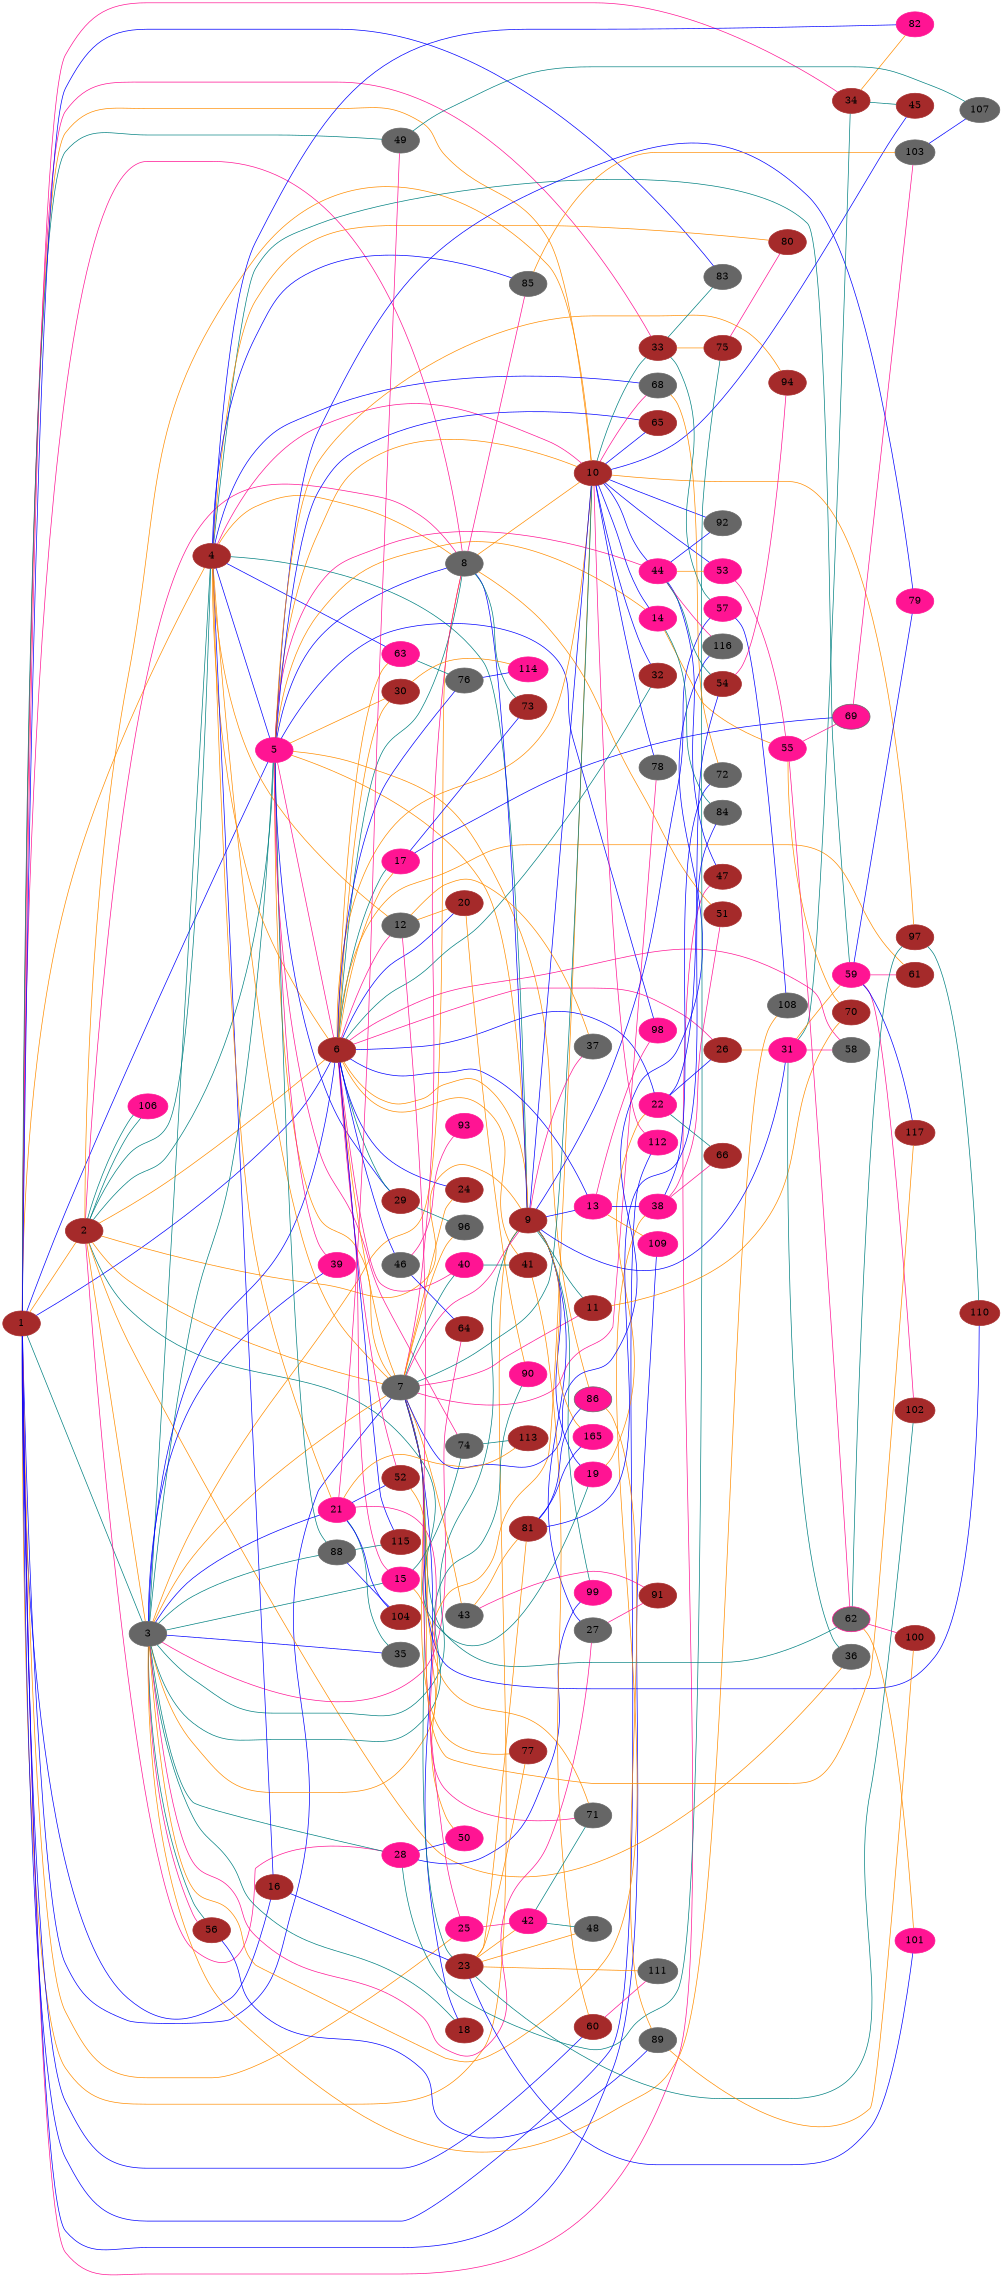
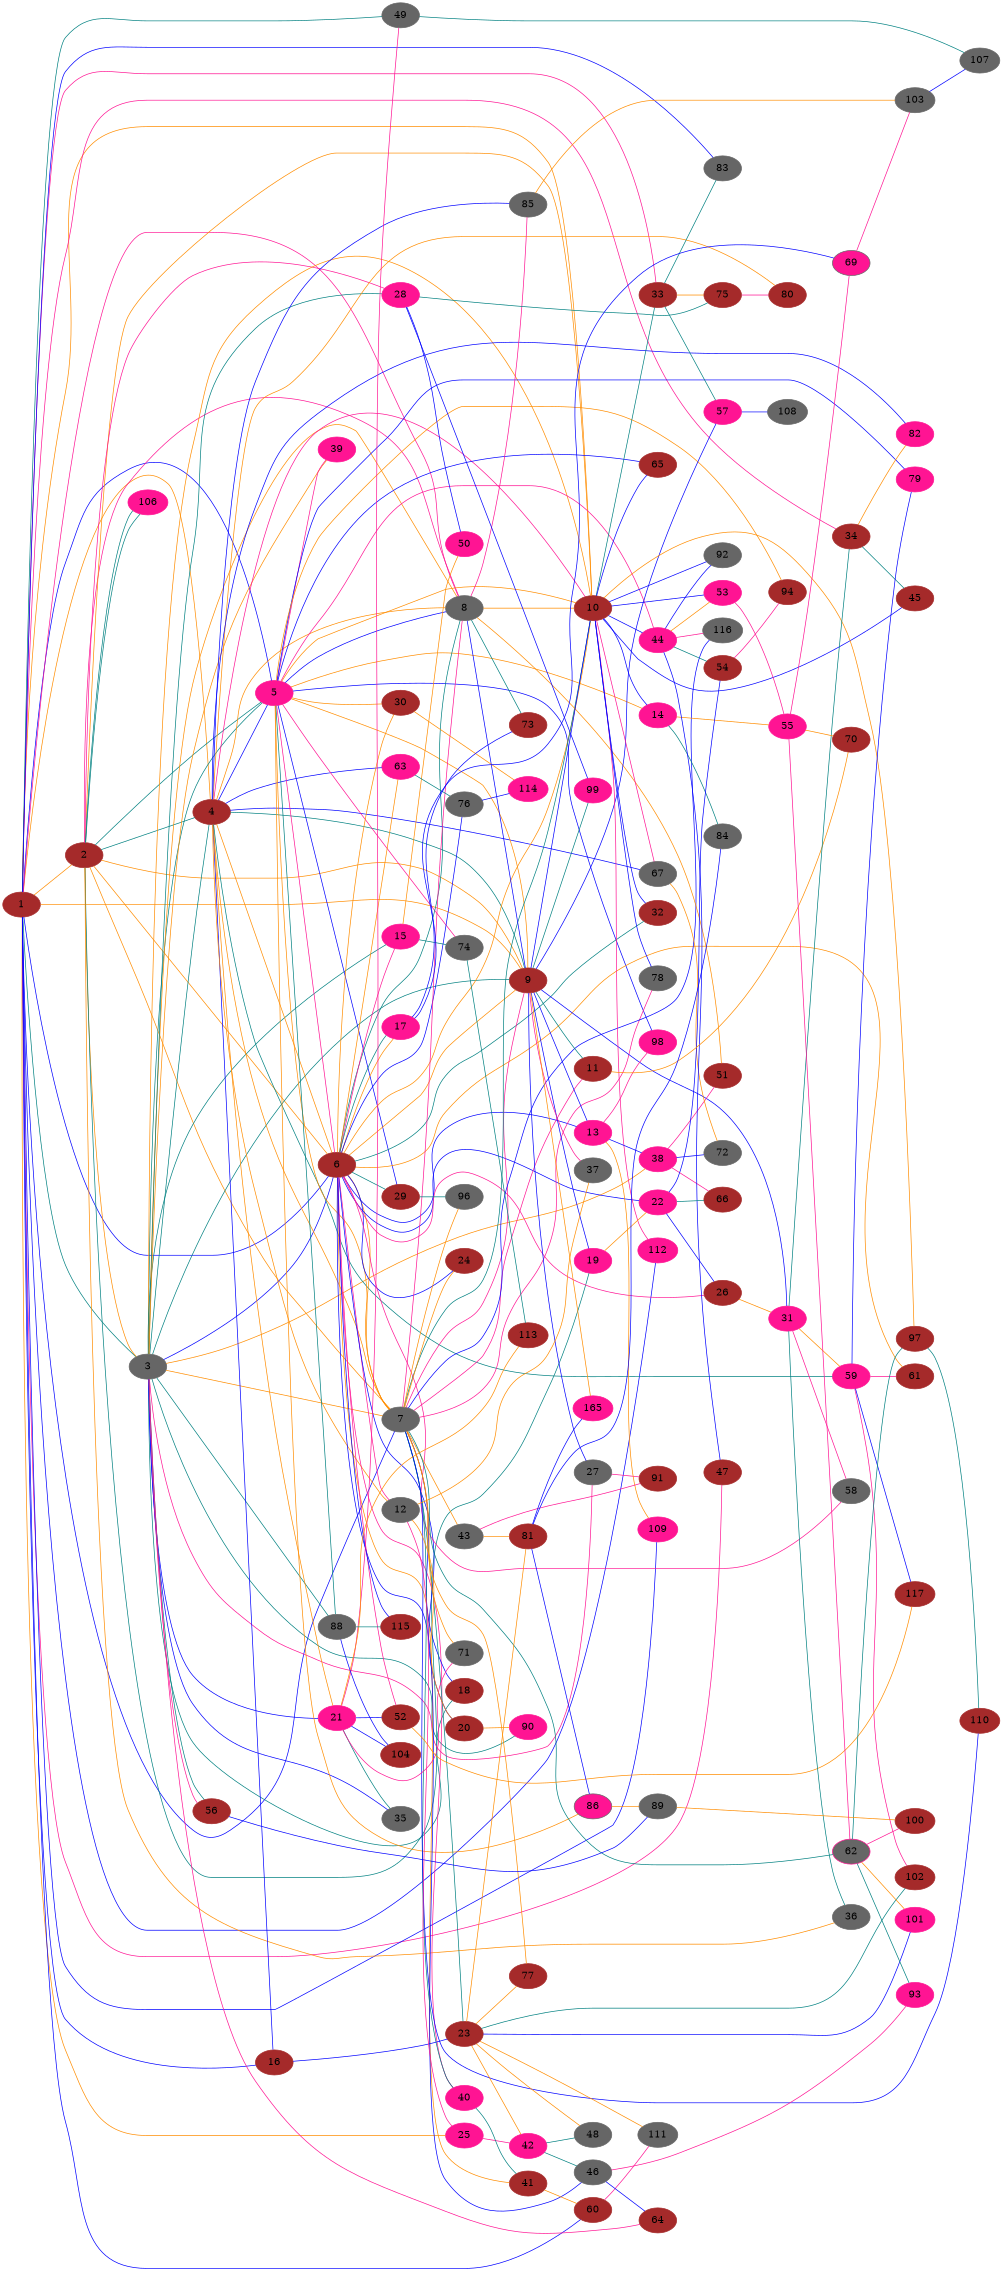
node "68": label "68" -> "67"
edge "39" -- "3": color blue -> darkorange
edge "71" -- "42": now "46" -- "42"
edge "62" -- "93": added
edge "108" -- "3": removed
